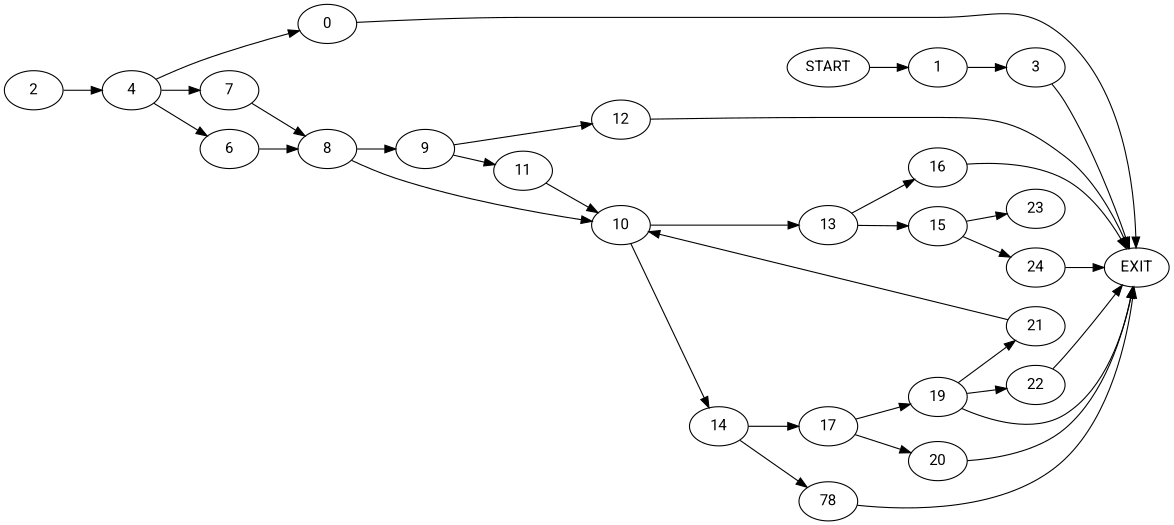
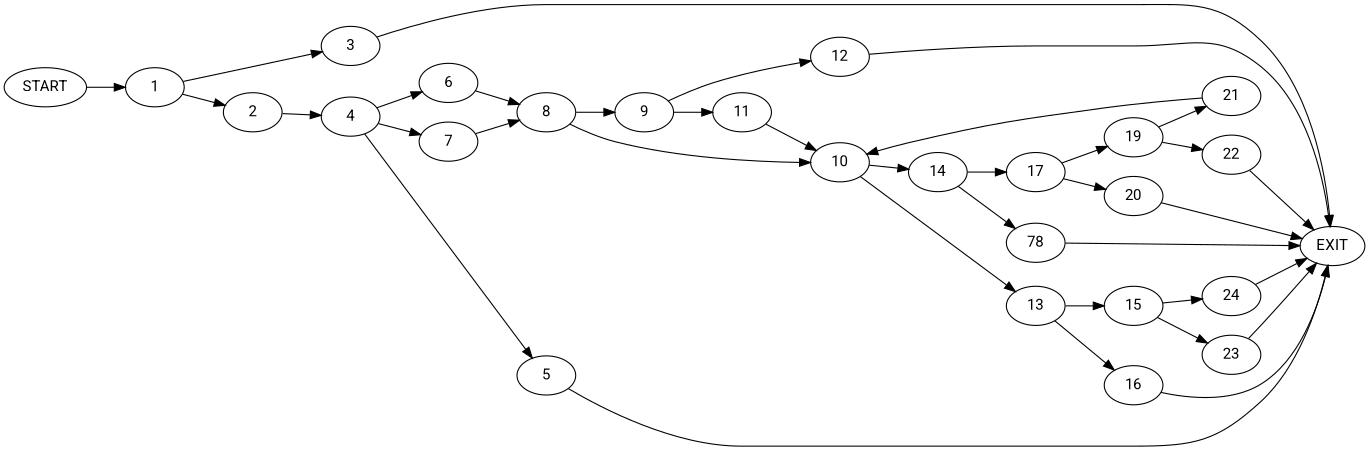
node "0": label "0" -> "5"
edge "1" -> "2": added
edge "19" -> "EXIT": now "23" -> "EXIT"
